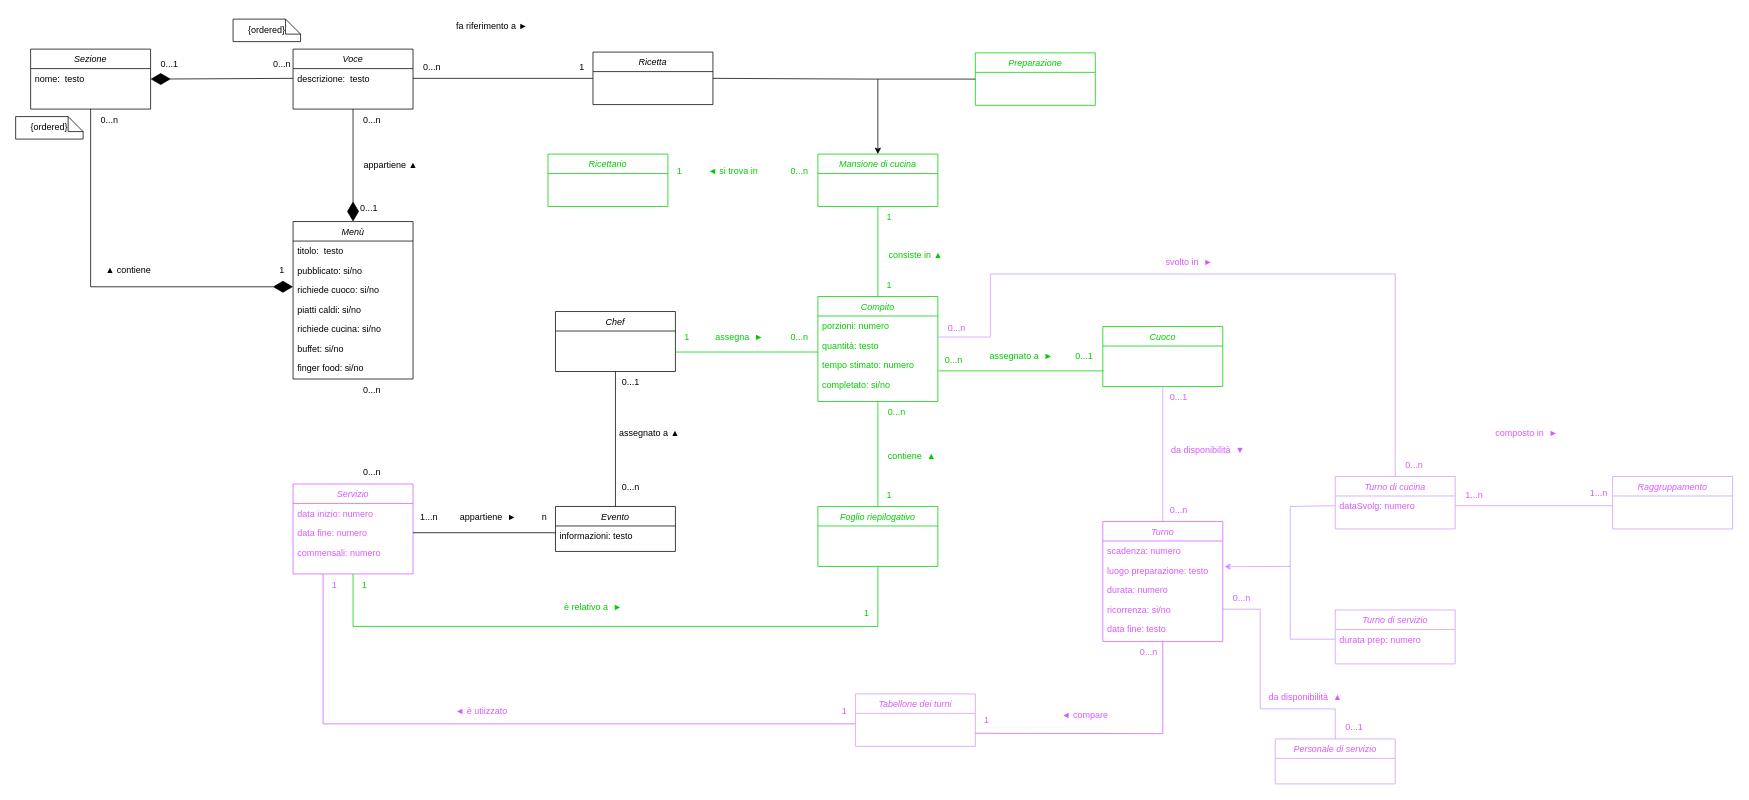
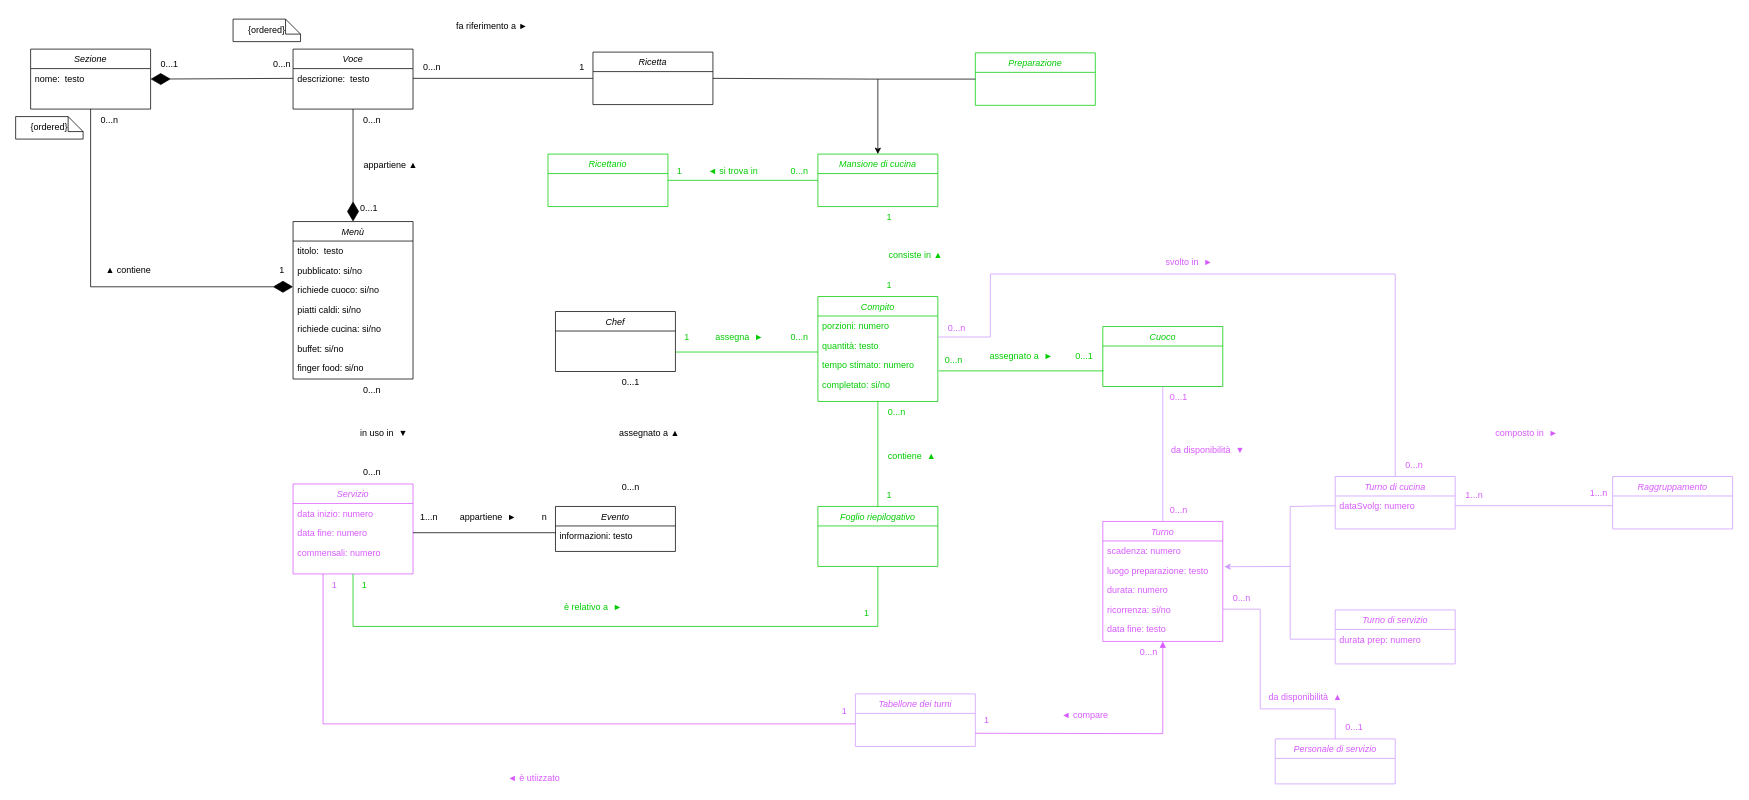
edge "Ricettario" -- "Mansione di cucina": added
edge "Mansione di cucina" -- "Compito": removed
node "in uso in ▼": added
edge "Chef" -- "Evento": removed
edge "Turno" -- "Tabellone dei turni": arrowhead none -> block
node "◄ è utiizzato": moved (481, 711) -> (534, 779)
